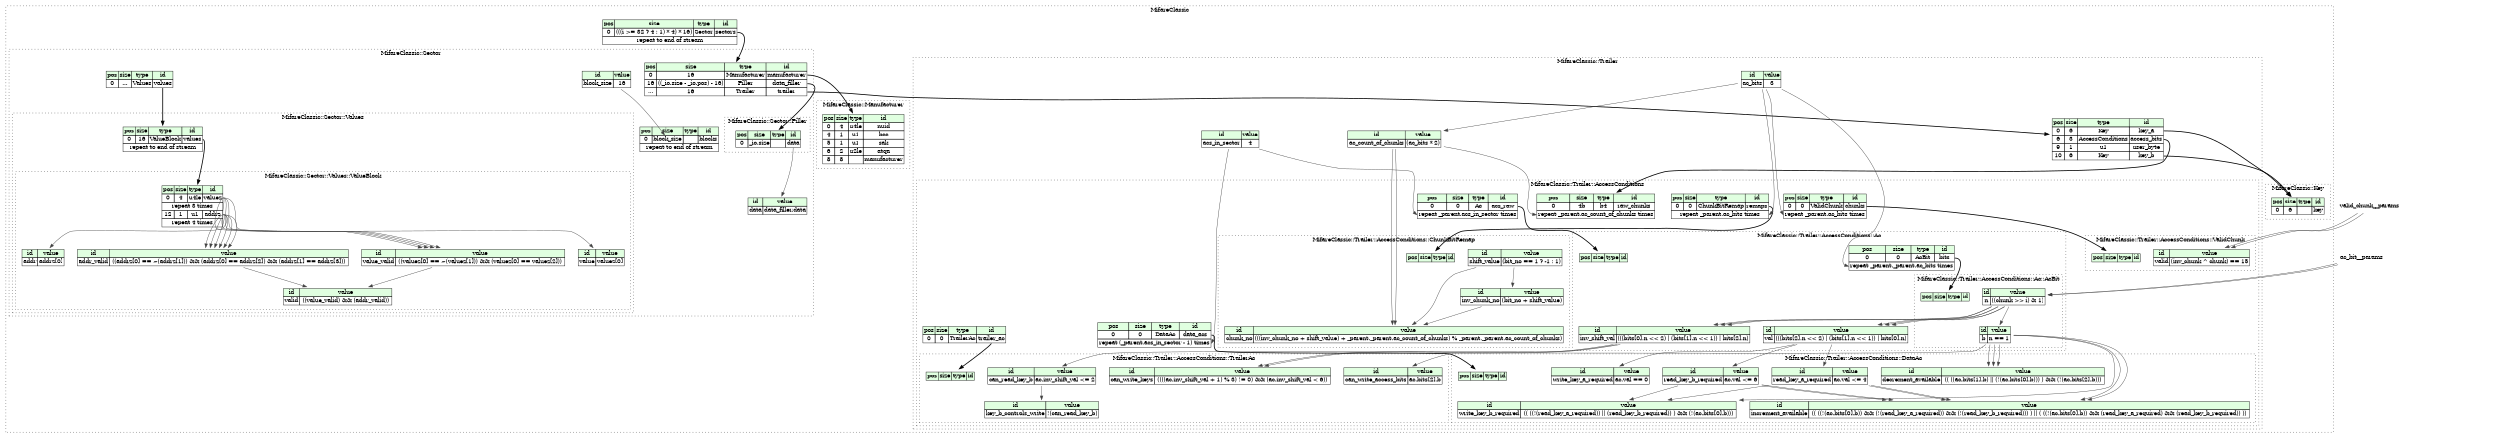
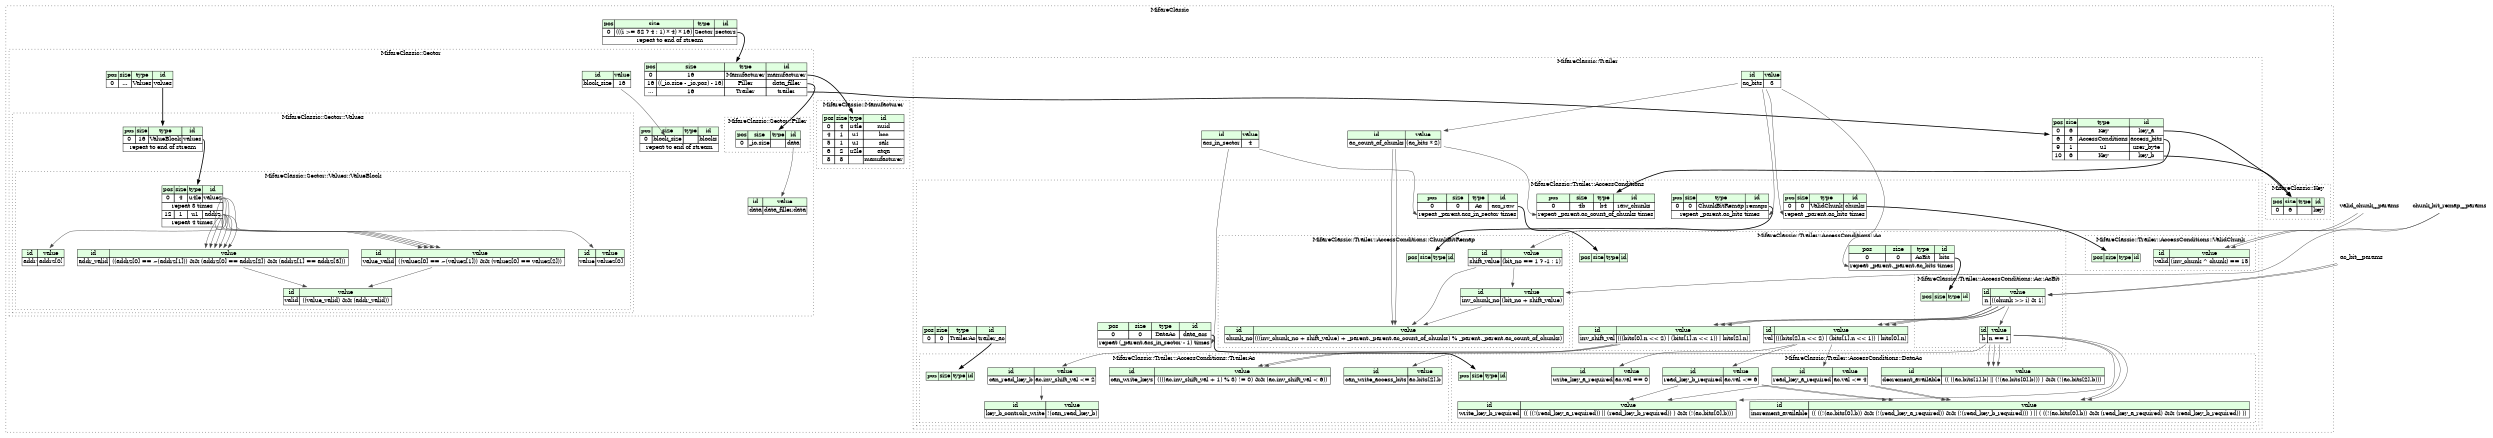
node "chunk_bit_remap__params": added
